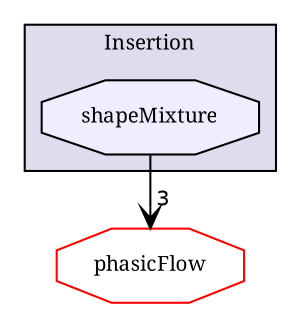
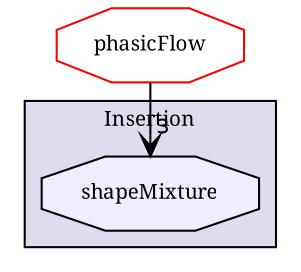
edge "shapeMixture" -> "phasicFlow": reversed
